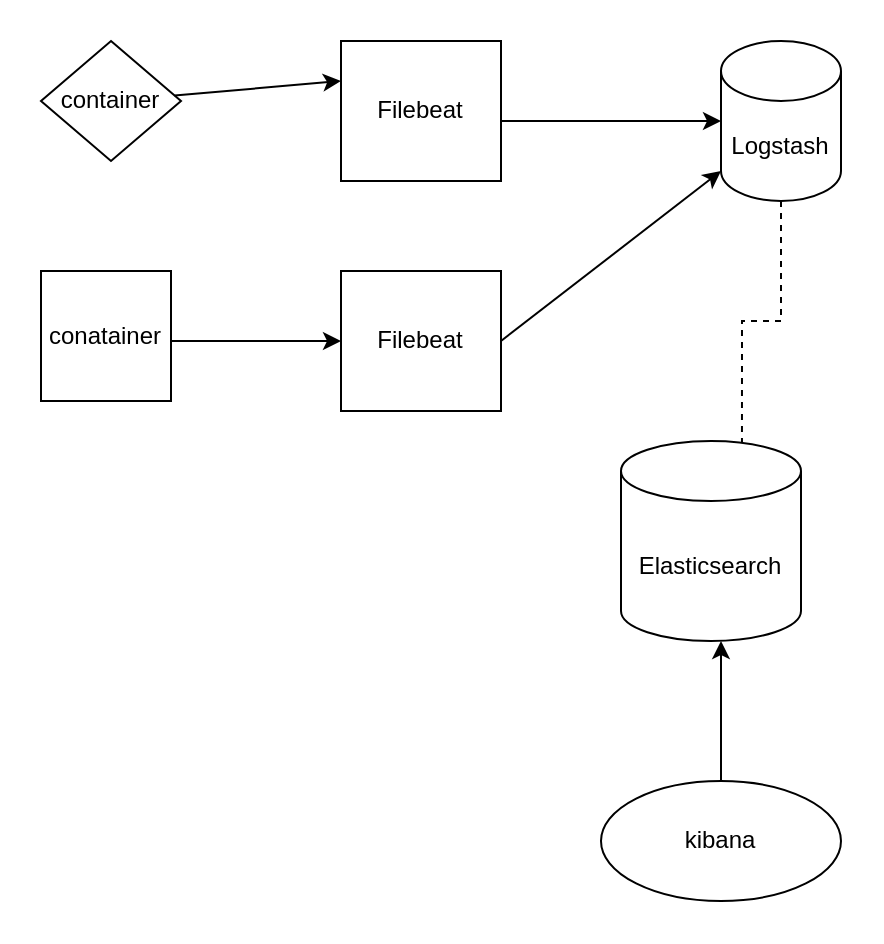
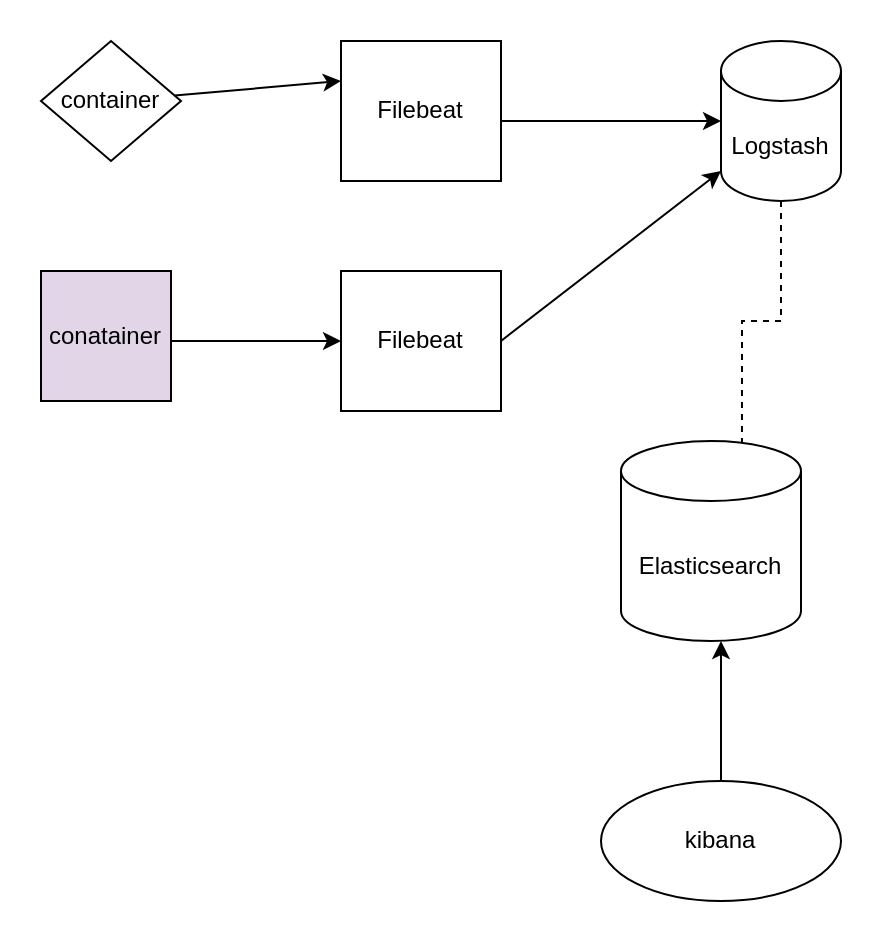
node "conatainer": fillcolor #ffffff -> #e1d5e7
